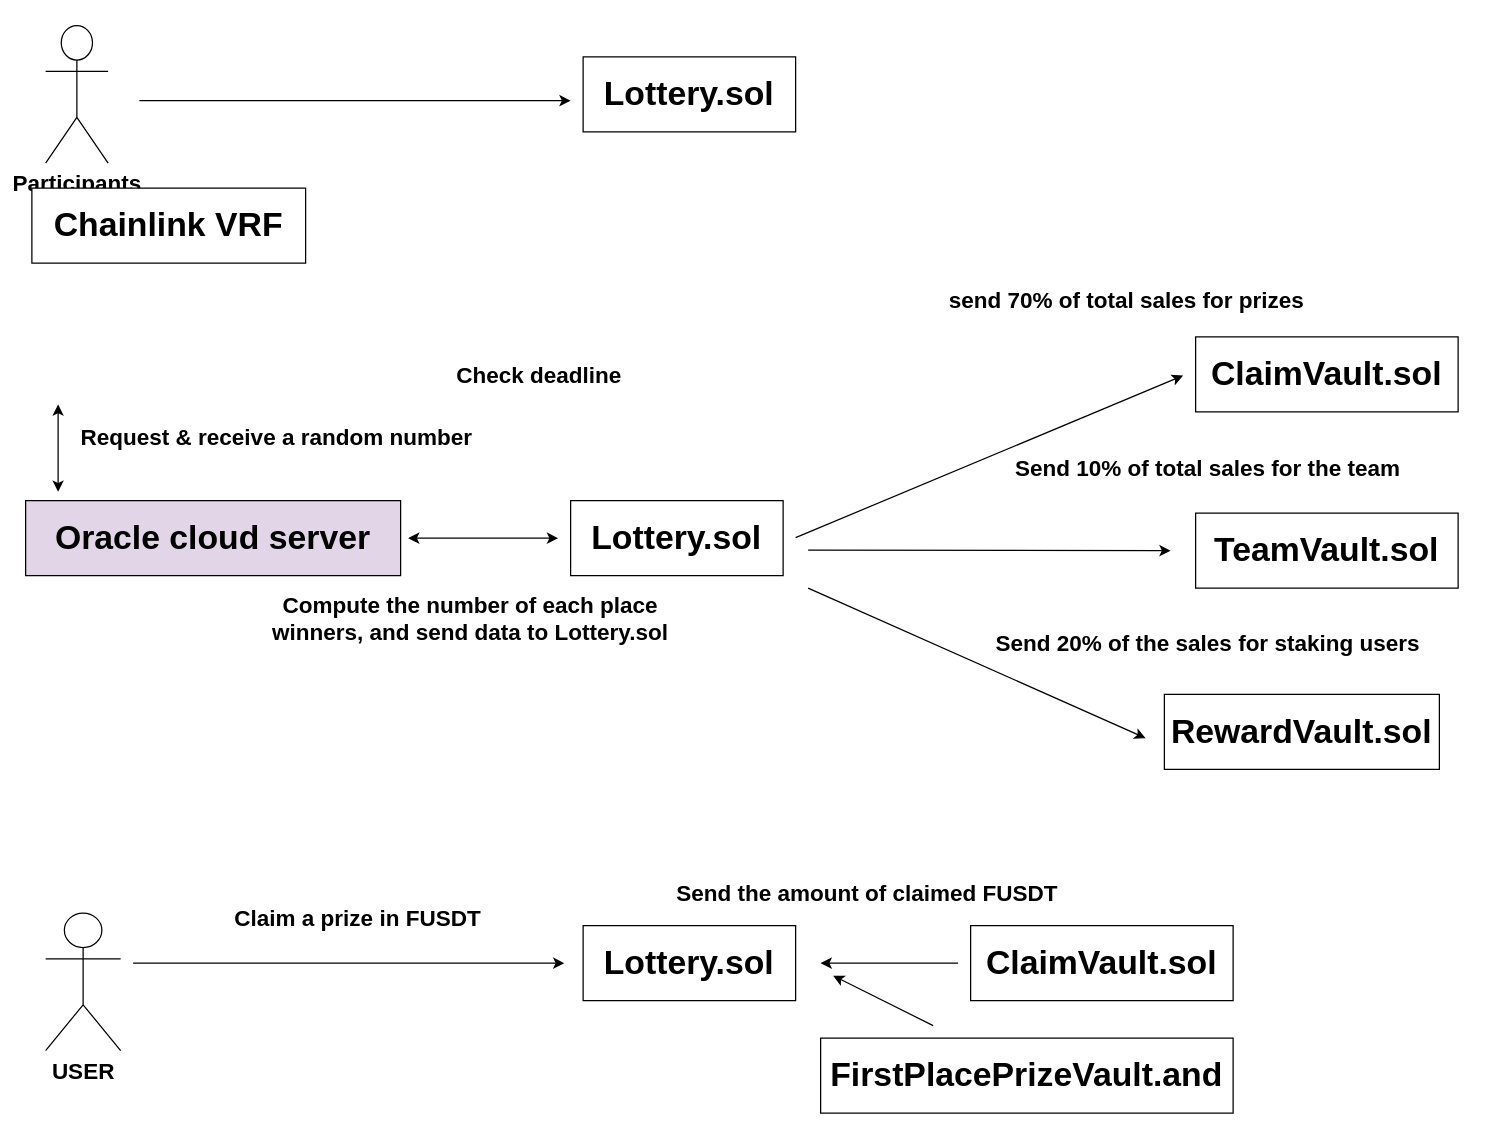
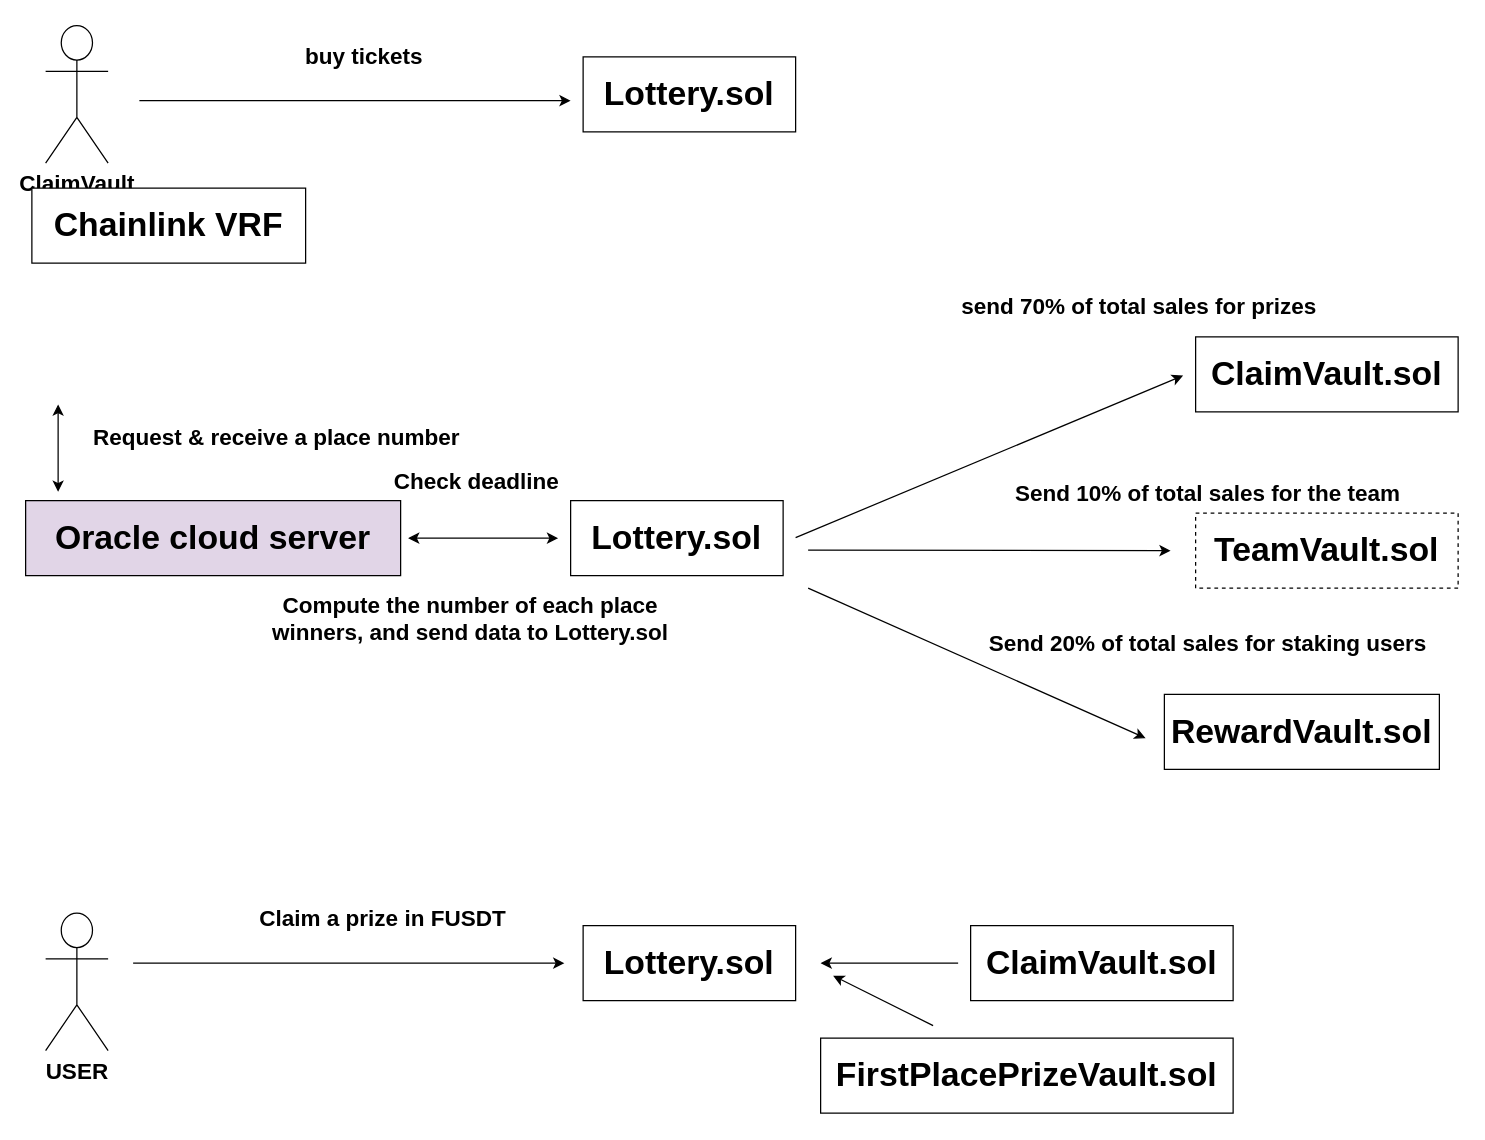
node "buy tickets": added
node "Participants": label "Participants" -> "ClaimVault"
node "send 70% of total sales for prizes": moved (1133, 301) -> (1146, 307)
node "Check deadline": moved (539, 376) -> (477, 482)
node "Request & receive a random number": label "Request & receive a random number" -> "Request & receive a place number"
node "Send 10% of total sales for the team": moved (1208, 469) -> (1208, 494)
node "TeamVault.sol": style solid -> dashed
node "Send 20% of the sales for staking users": label "Send 20% of the sales for staking users" -> "Send 20% of total sales for staking users"
node "Send the amount of claimed FUSDT": removed
node "Claim a prize in FUSDT": moved (358, 919) -> (383, 919)
node "USER": size 75x138 -> 63x138
node "FirstPlacePrizeVault.and": label "FirstPlacePrizeVault.and" -> "FirstPlacePrizeVault.sol"
